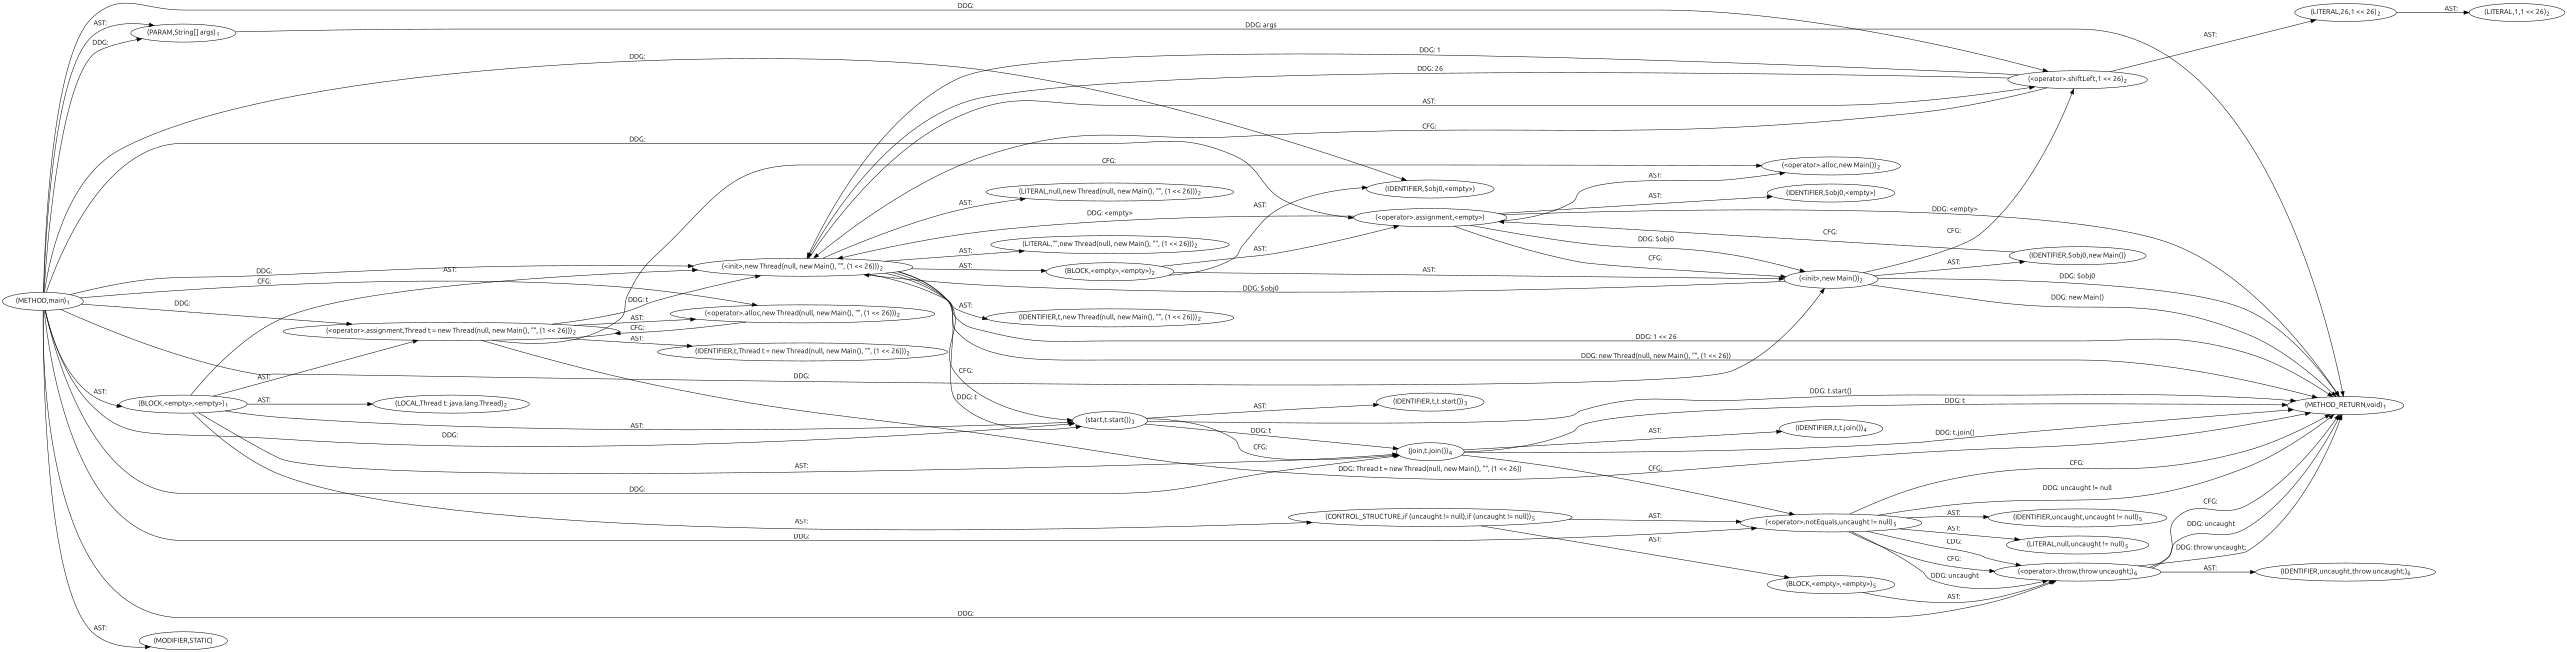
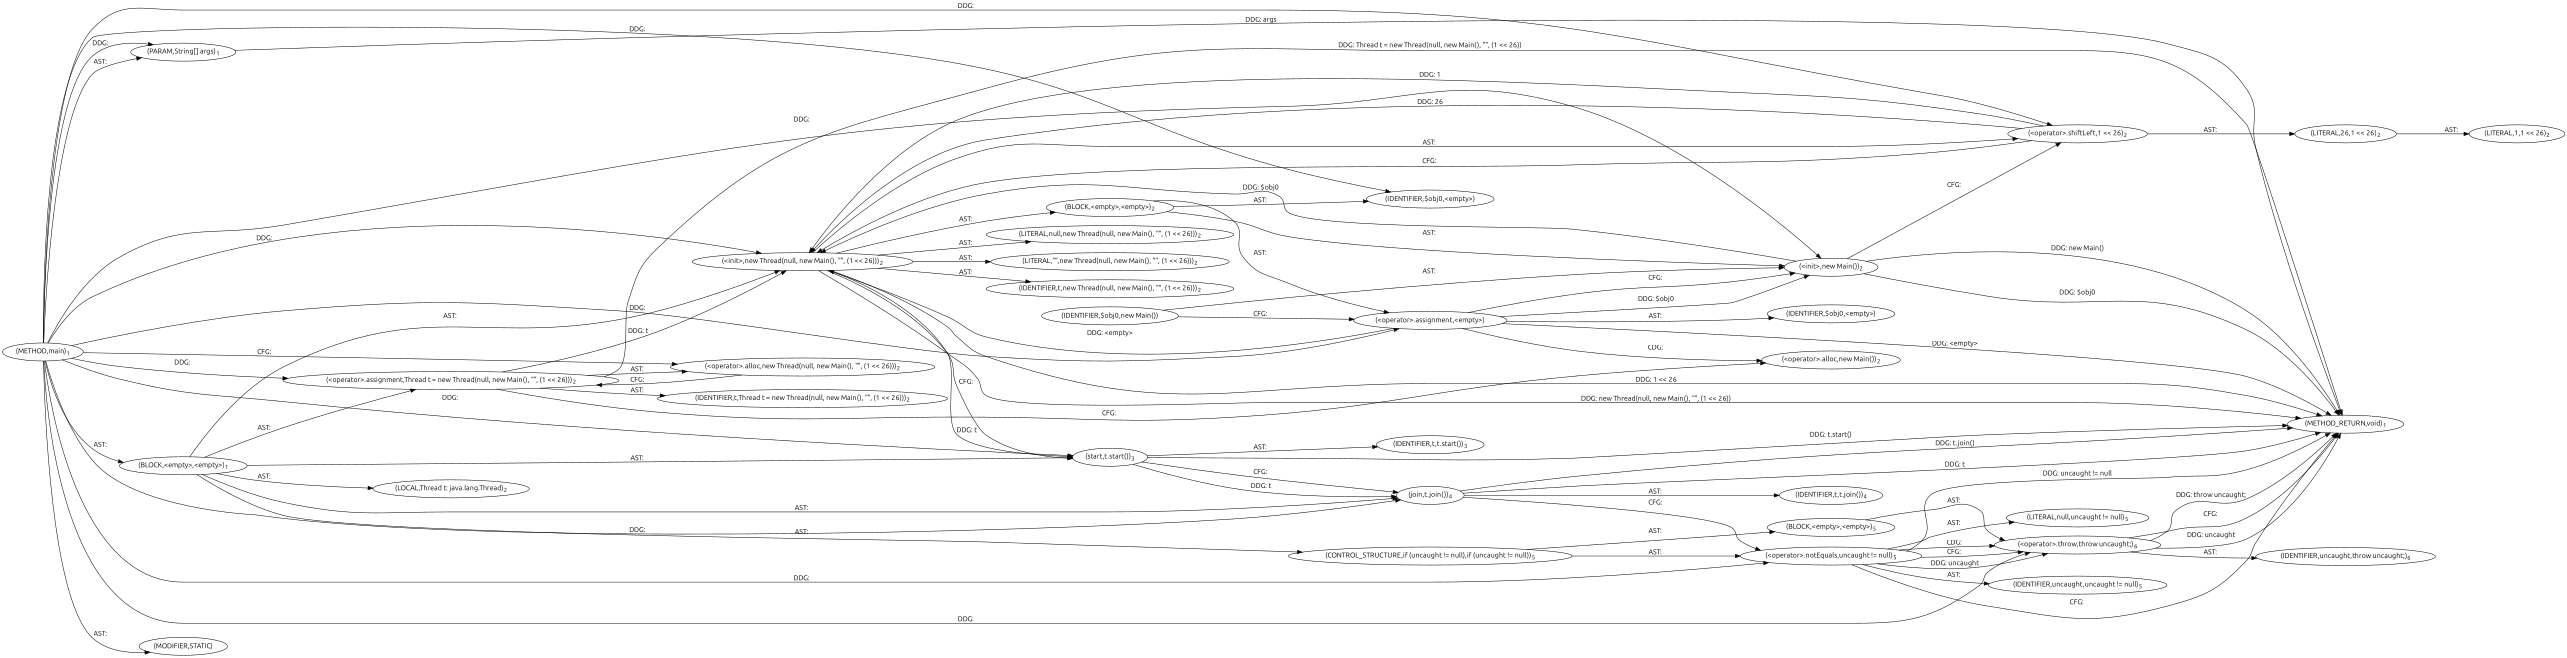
edge "(<operator>.assignment,<empty>)" -> "(<operator>.alloc,new Main())": label "AST: " -> "CDG: "
edge "(<init>,new Main())" -> "(IDENTIFIER,$obj0,new Main())": reversed
